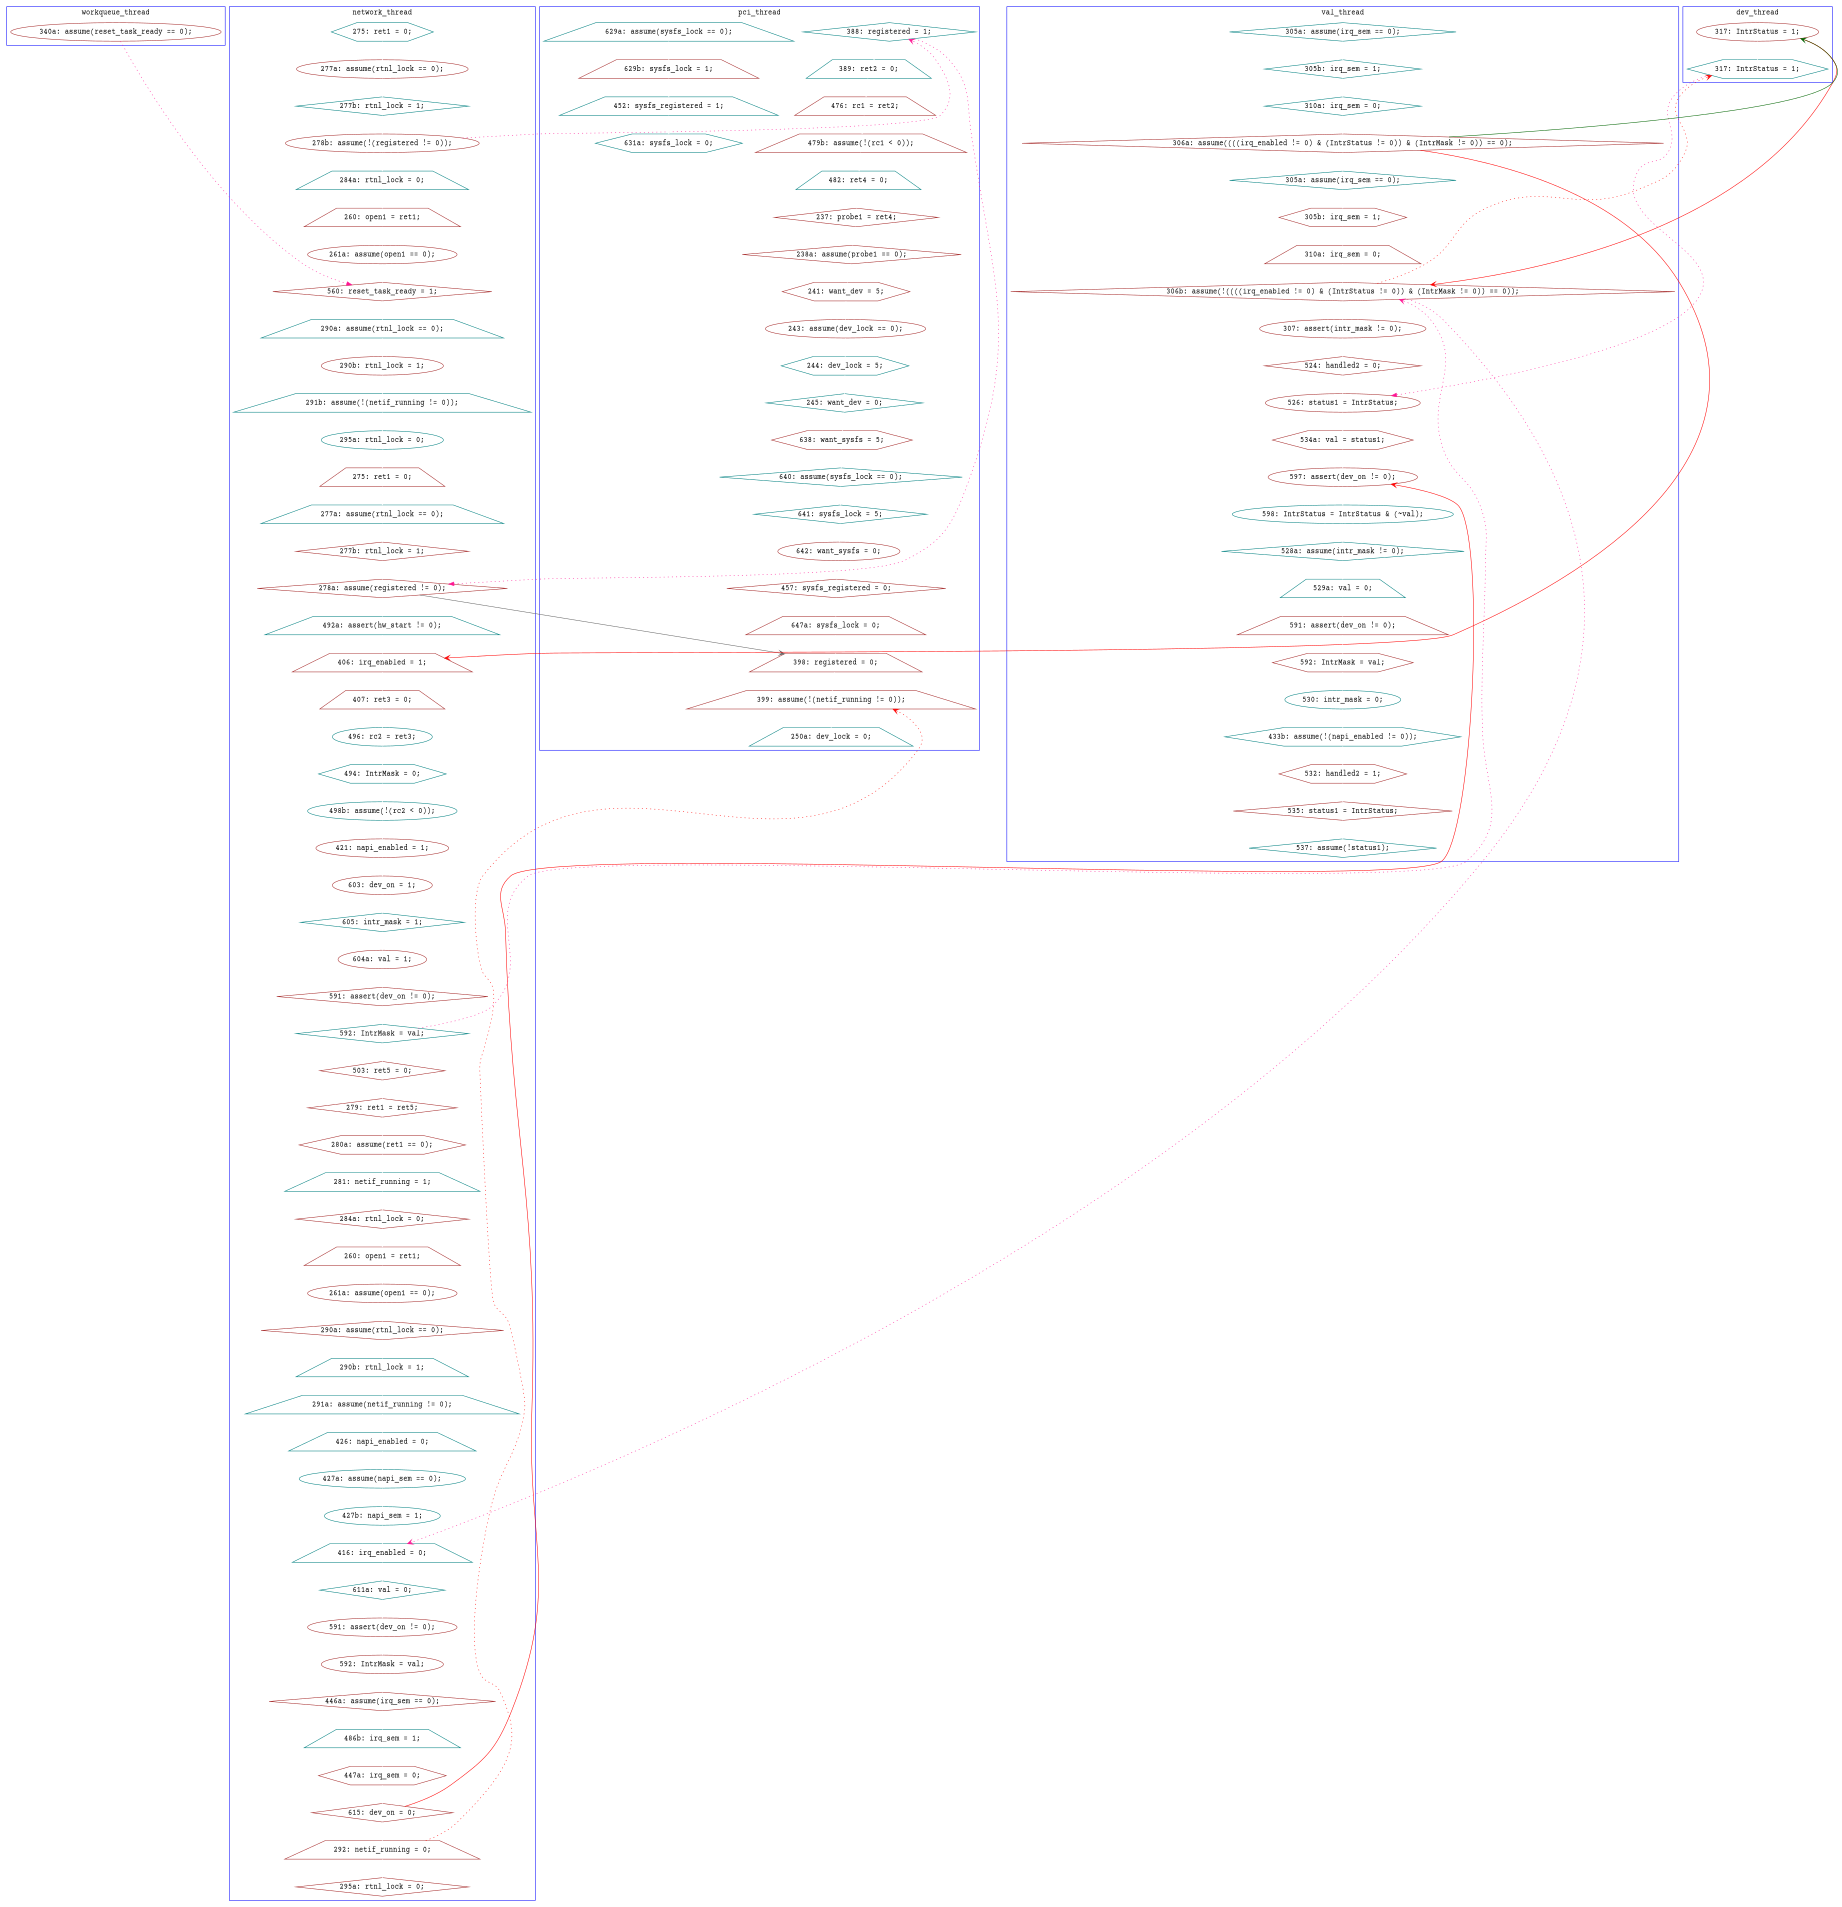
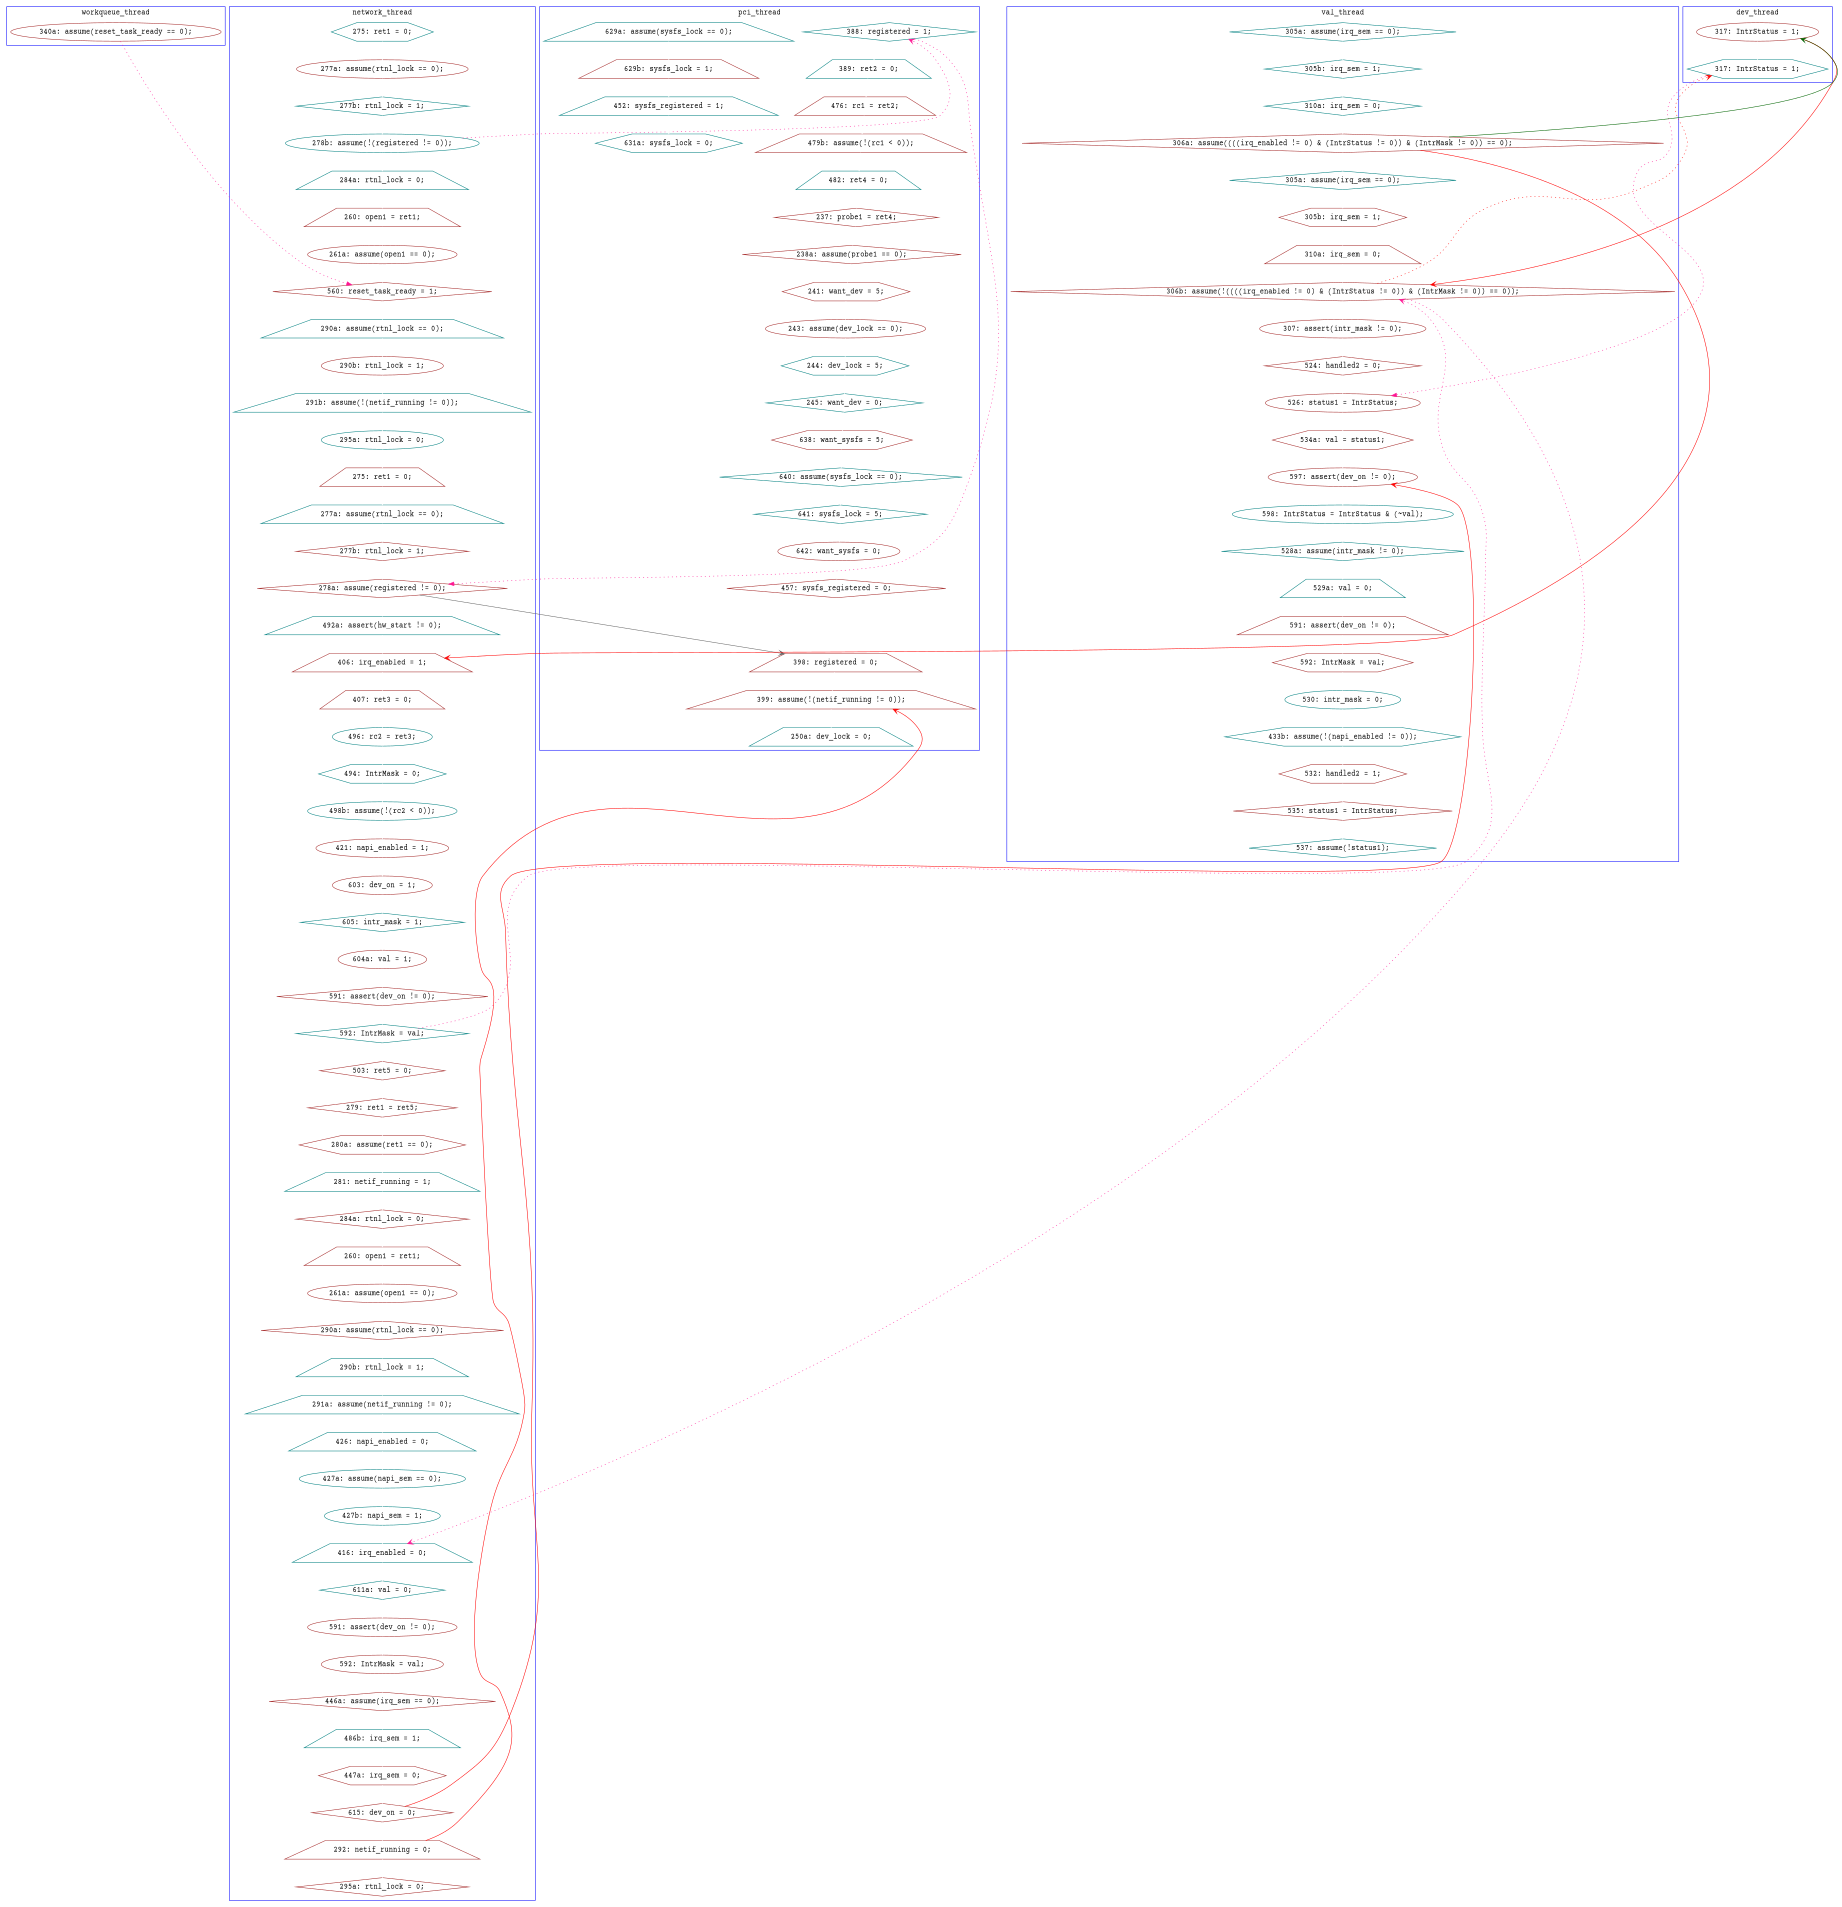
node "278b: assume(!(registered != 0));": color brown -> teal
node "647a: sysfs_lock = 0;": removed
edge "292: netif_running = 0;" -> "399: assume(!(netif_running != 0));": style dotted -> solid
